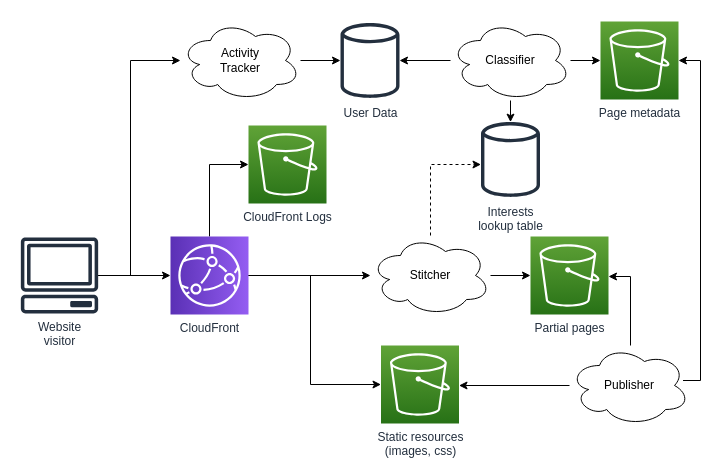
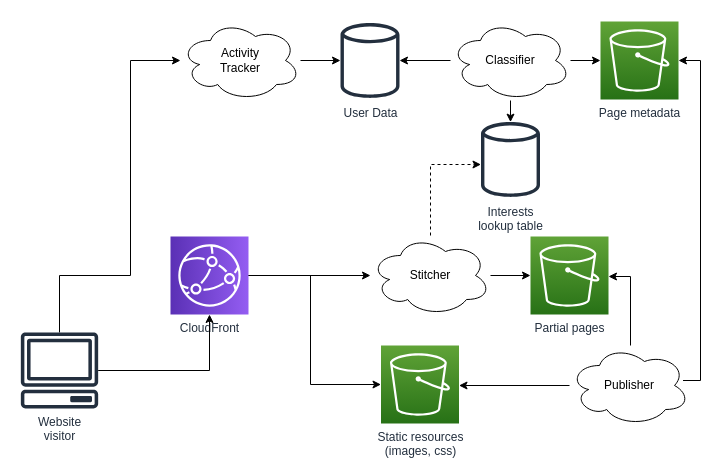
node "CloudFront Logs": removed
edge "CloudFront" -> "CloudFront Logs": removed
node "Website visitor": moved (60, 276) -> (60, 371)
